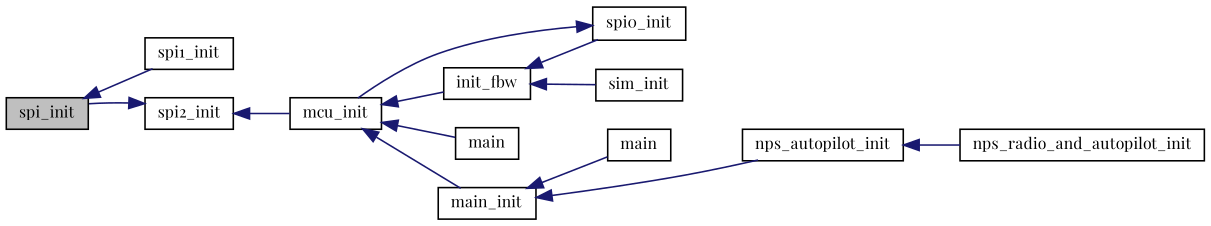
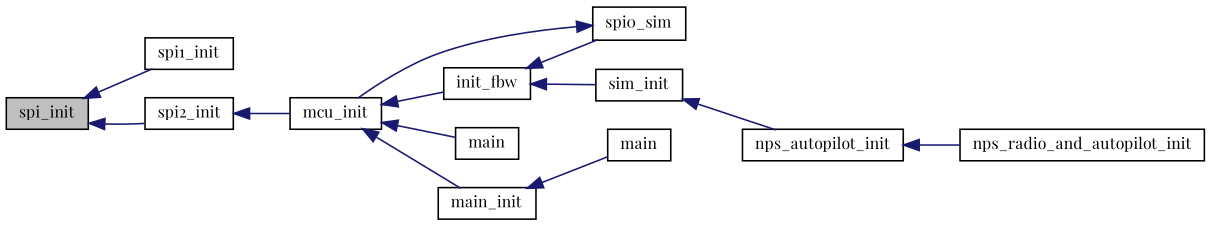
node "spi0_init": label "spi0_init" -> "spi0_sim"
edge "spi_init" -> "spi2_init": reversed
edge "nps_autopilot_init" -> "main_init": now "nps_autopilot_init" -> "sim_init"
